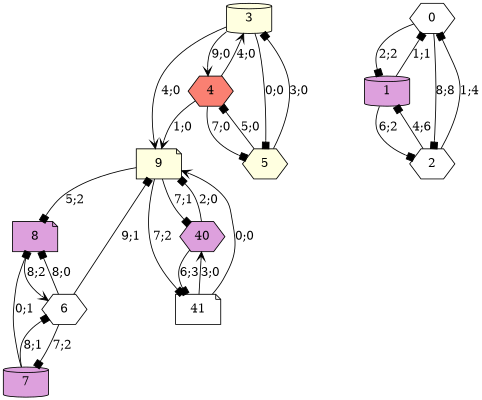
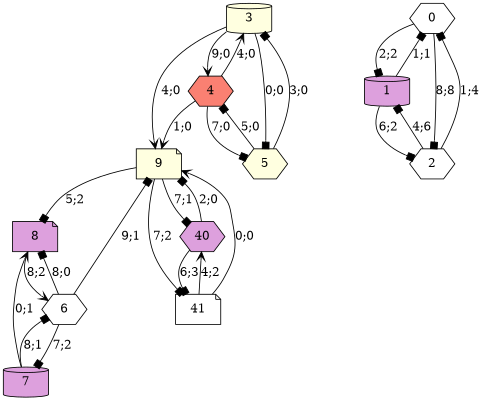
edge "41" -> "40": label "3;0" -> "4;2"
edge "7" -> "8": arrowhead box -> vee
